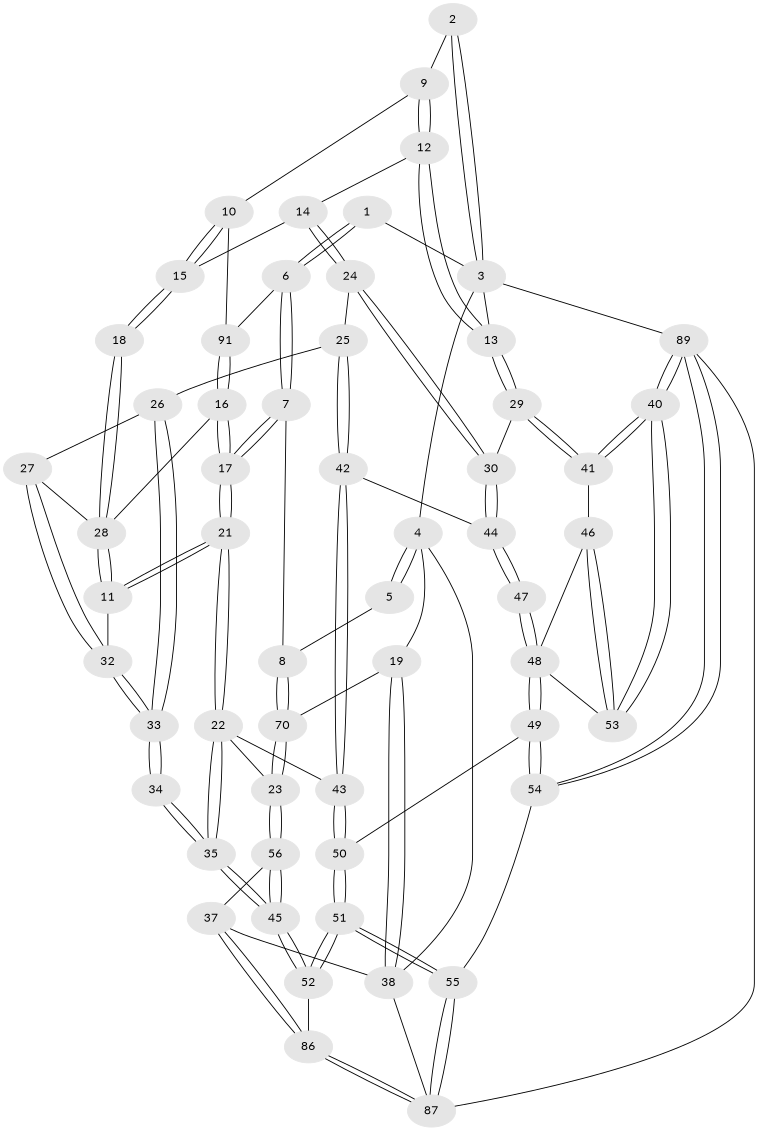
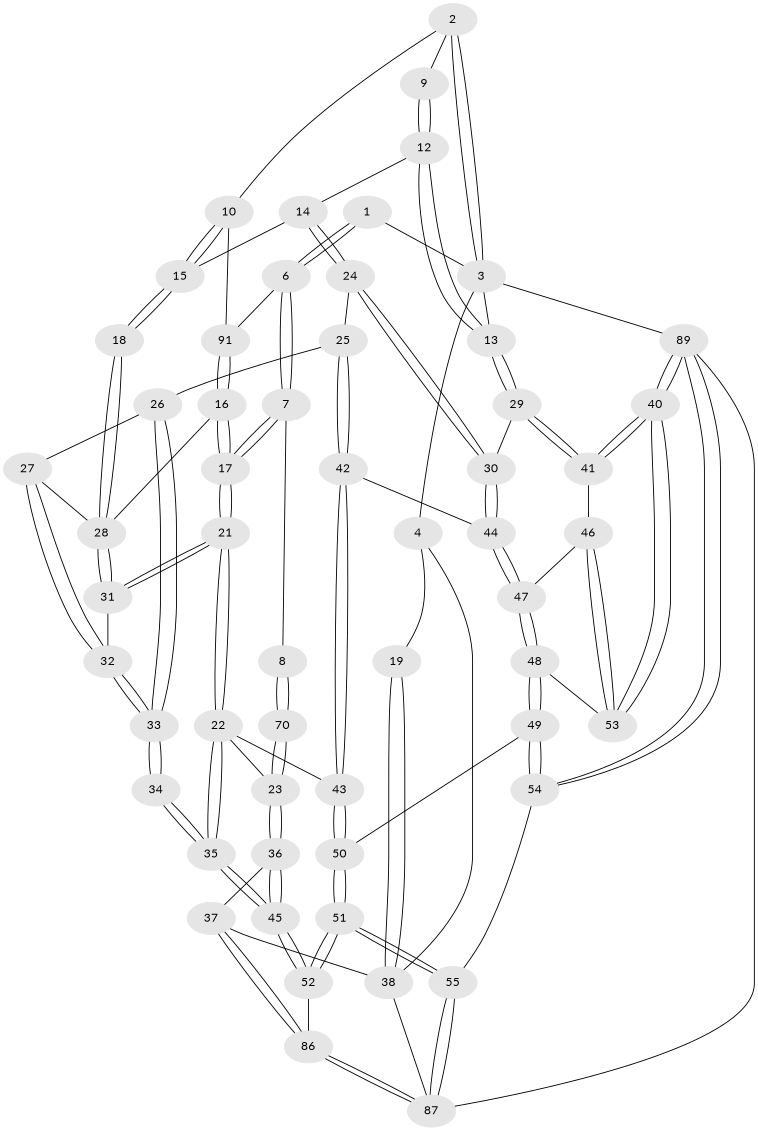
edge "9" -- "10": now "2" -- "10"
node "11": label "11" -> "31"
node "5": removed
edge "46" -- "48": now "46" -- "47"
edge "19" -- "70": removed
node "56": label "56" -> "36"
